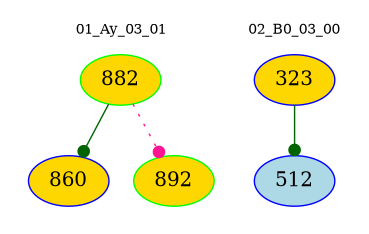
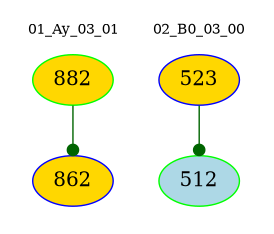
node "323": label "323" -> "523"
node "860": label "860" -> "862"
node "892": removed
node "512": color blue -> green
